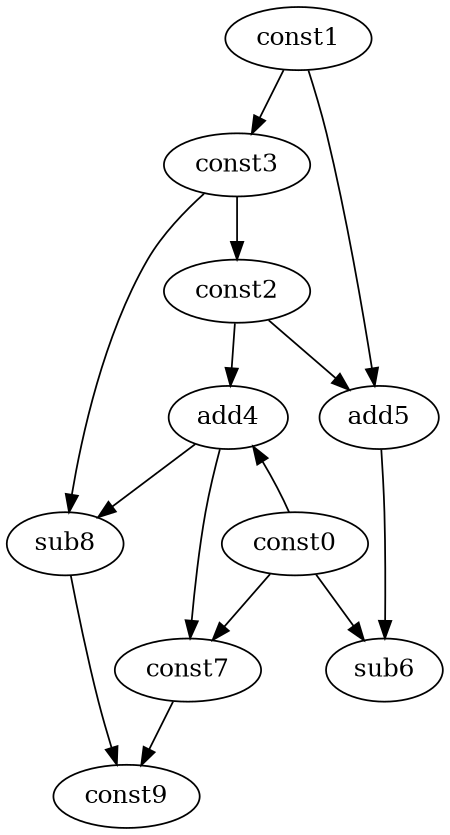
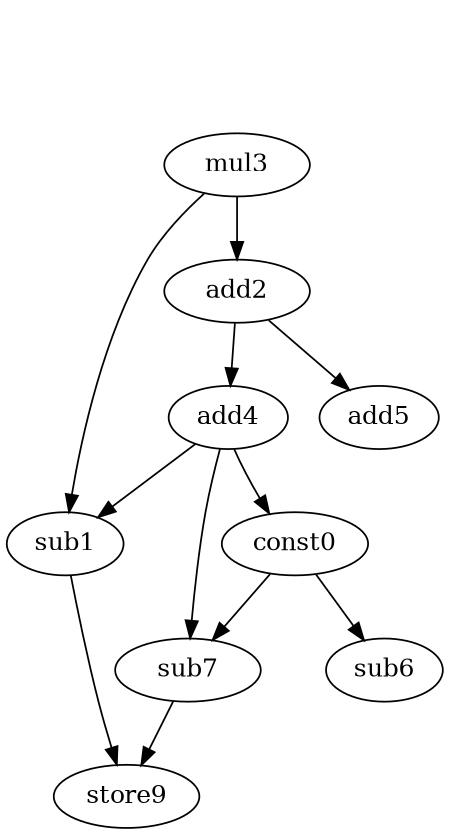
node "const1": removed
node "const3": label "const3" -> "mul3"
node "const2": label "const2" -> "add2"
edge "const0" -> "add4": reversed
edge "add5" -> "sub6": removed
node "sub8": label "sub8" -> "sub1"
node "const7": label "const7" -> "sub7"
node "const9": label "const9" -> "store9"
